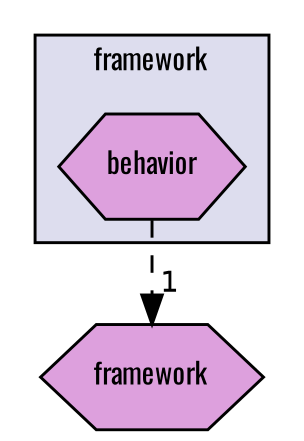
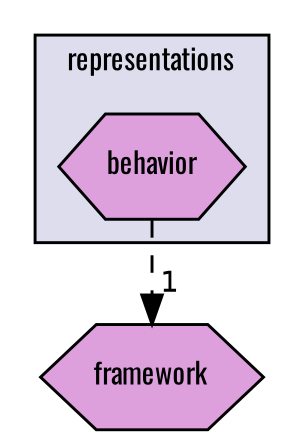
cluster "framework": label "framework" -> "representations"
